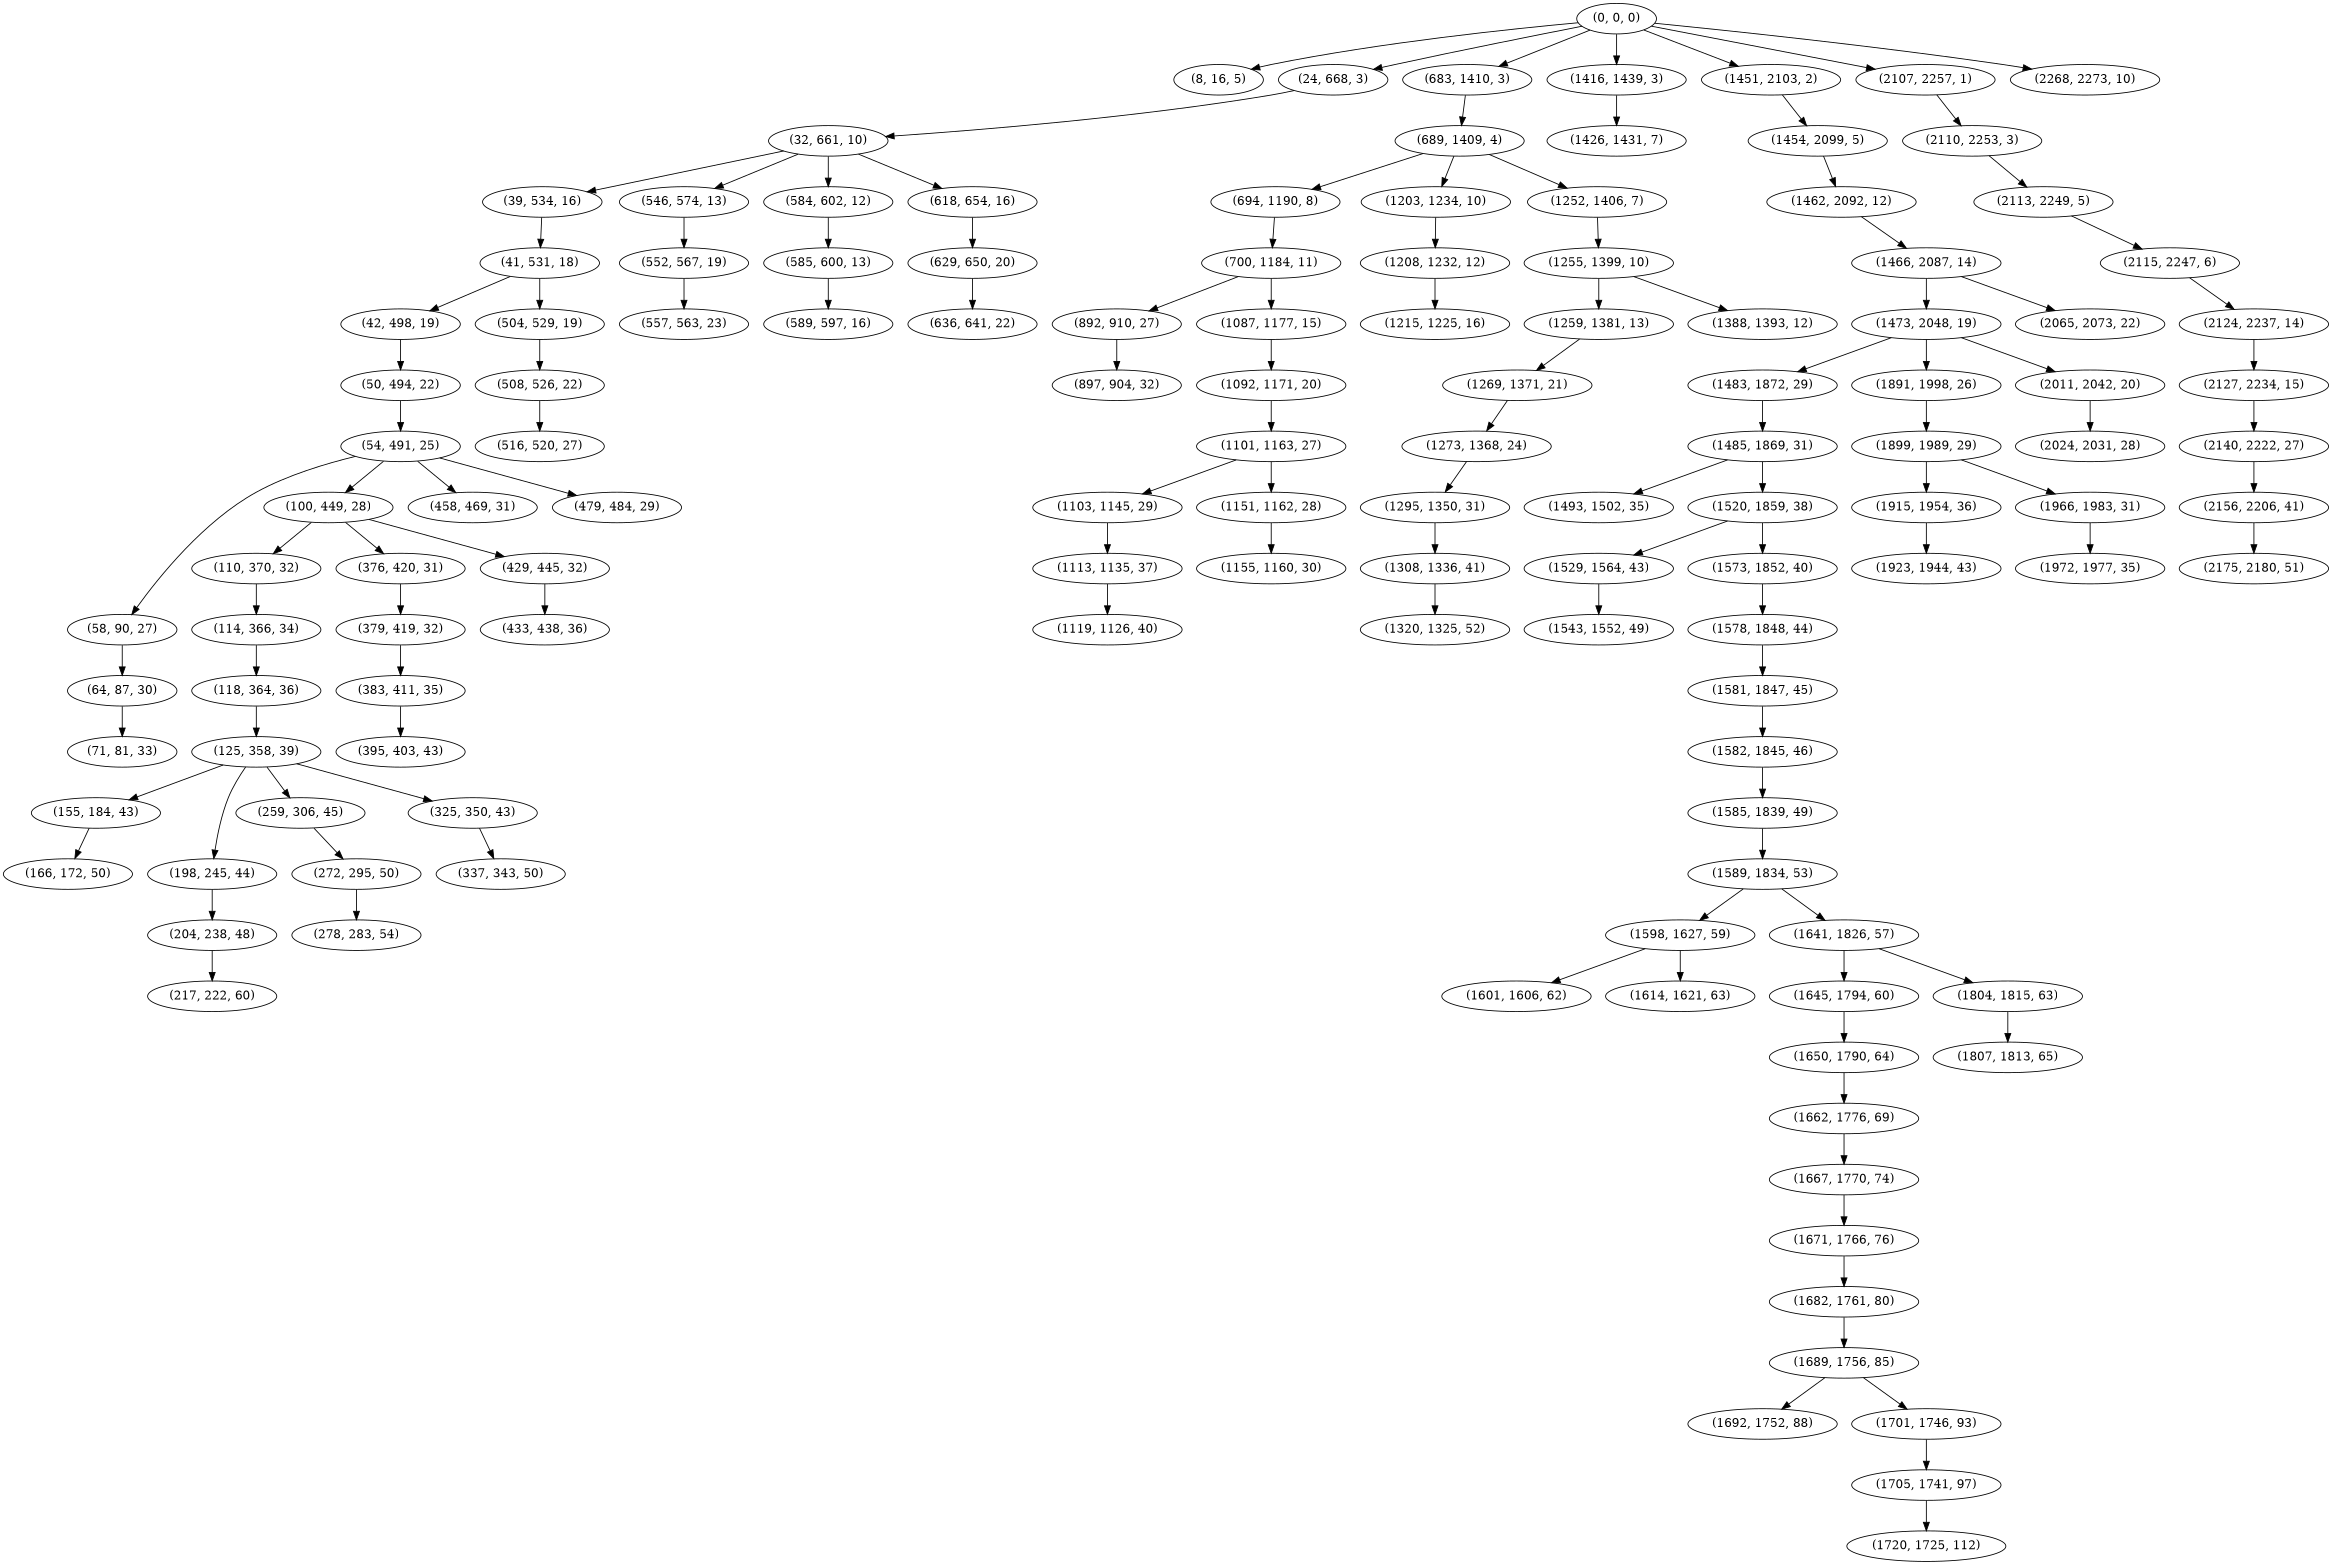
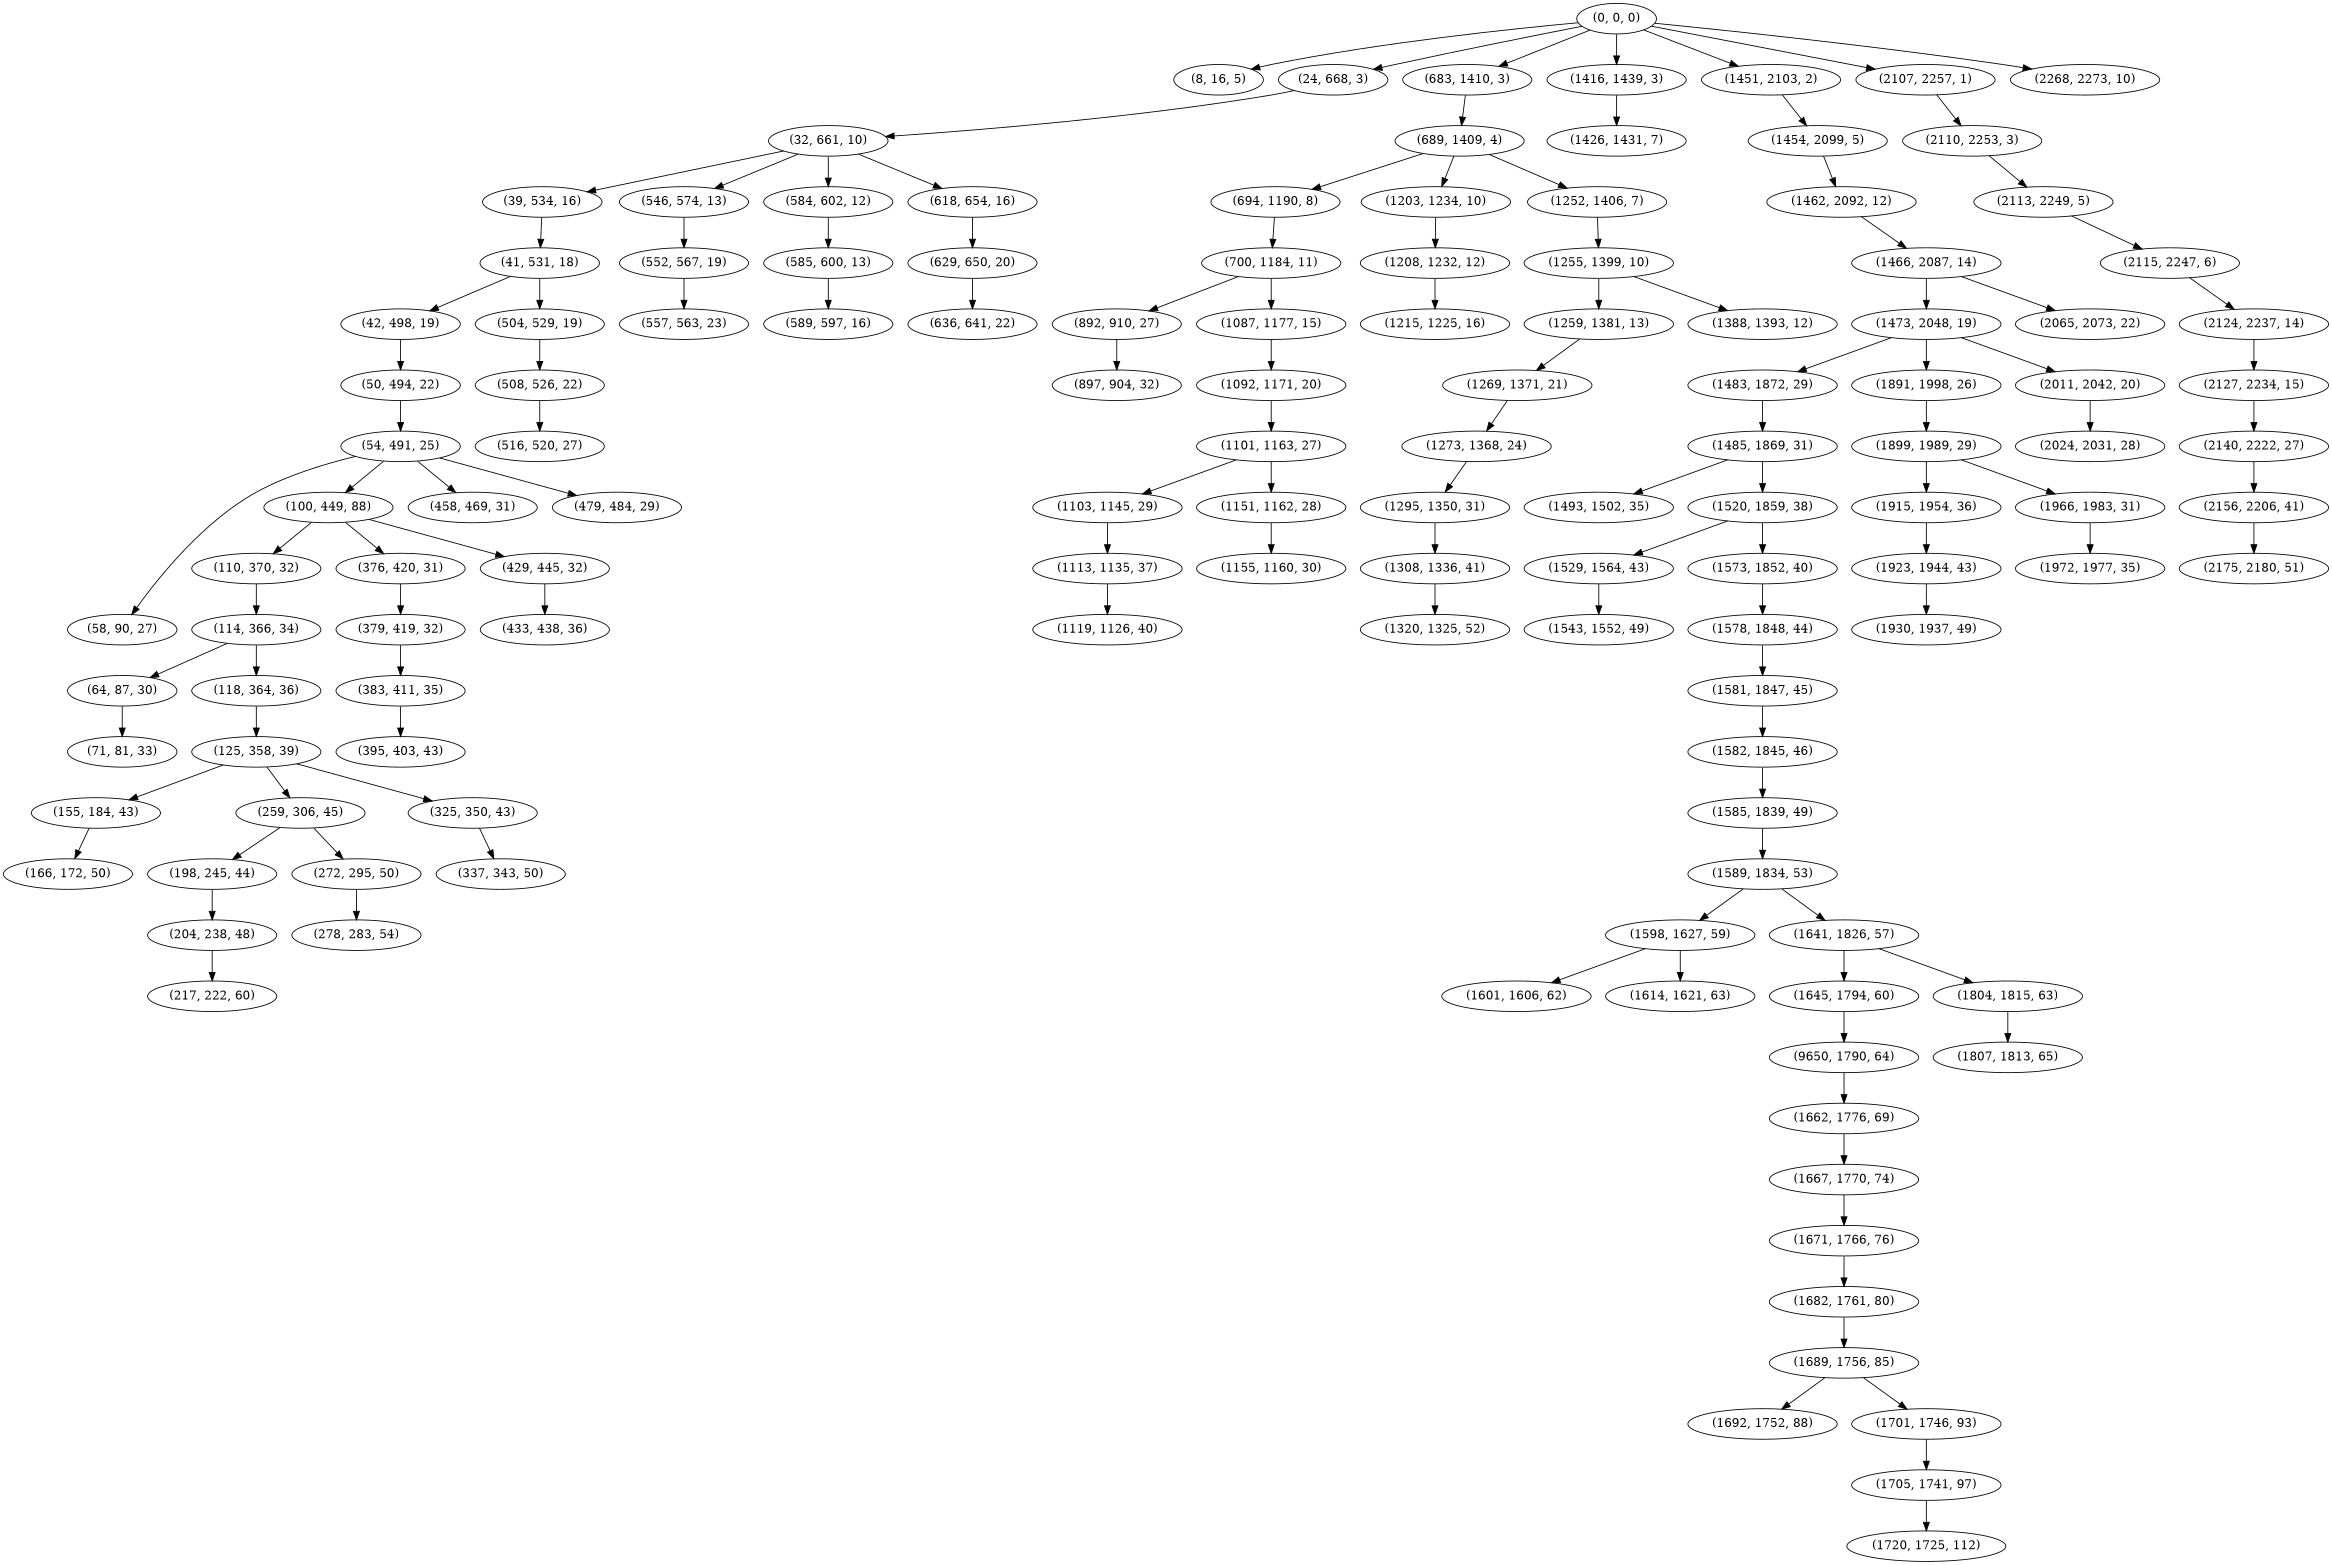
node "(100, 449, 28)": label "(100, 449, 28)" -> "(100, 449, 88)"
node "(1930, 1937, 49)": added
edge "(58, 90, 27)" -> "(64, 87, 30)": now "(114, 366, 34)" -> "(64, 87, 30)"
edge "(125, 358, 39)" -> "(198, 245, 44)": now "(259, 306, 45)" -> "(198, 245, 44)"
node "(1650, 1790, 64)": label "(1650, 1790, 64)" -> "(9650, 1790, 64)"
